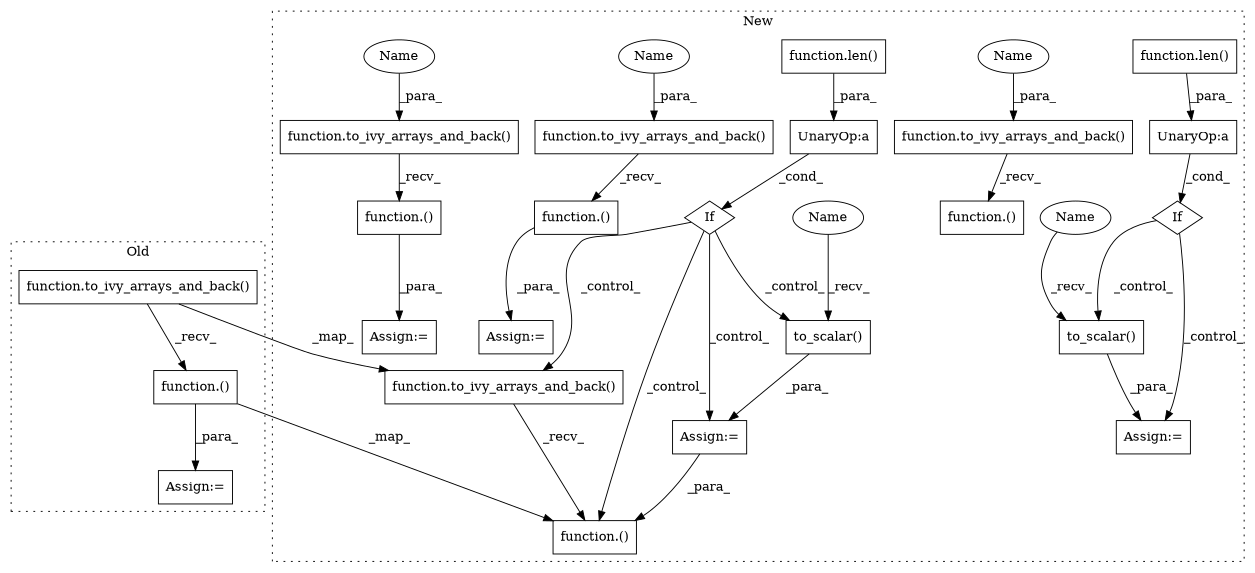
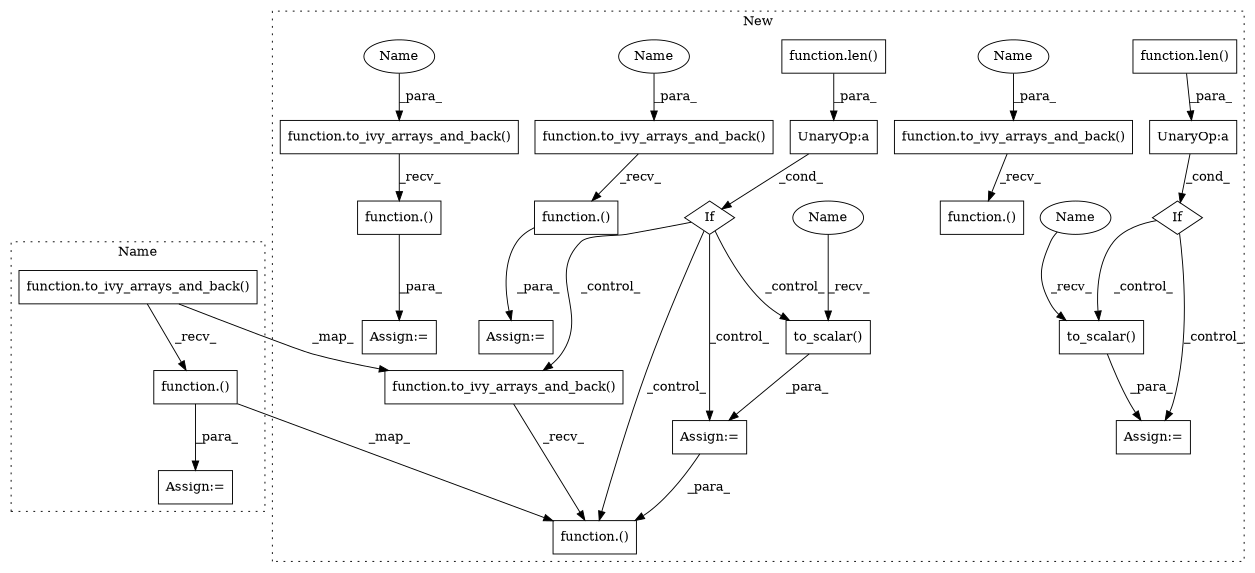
cluster "Old": label "Old" -> "Name"
